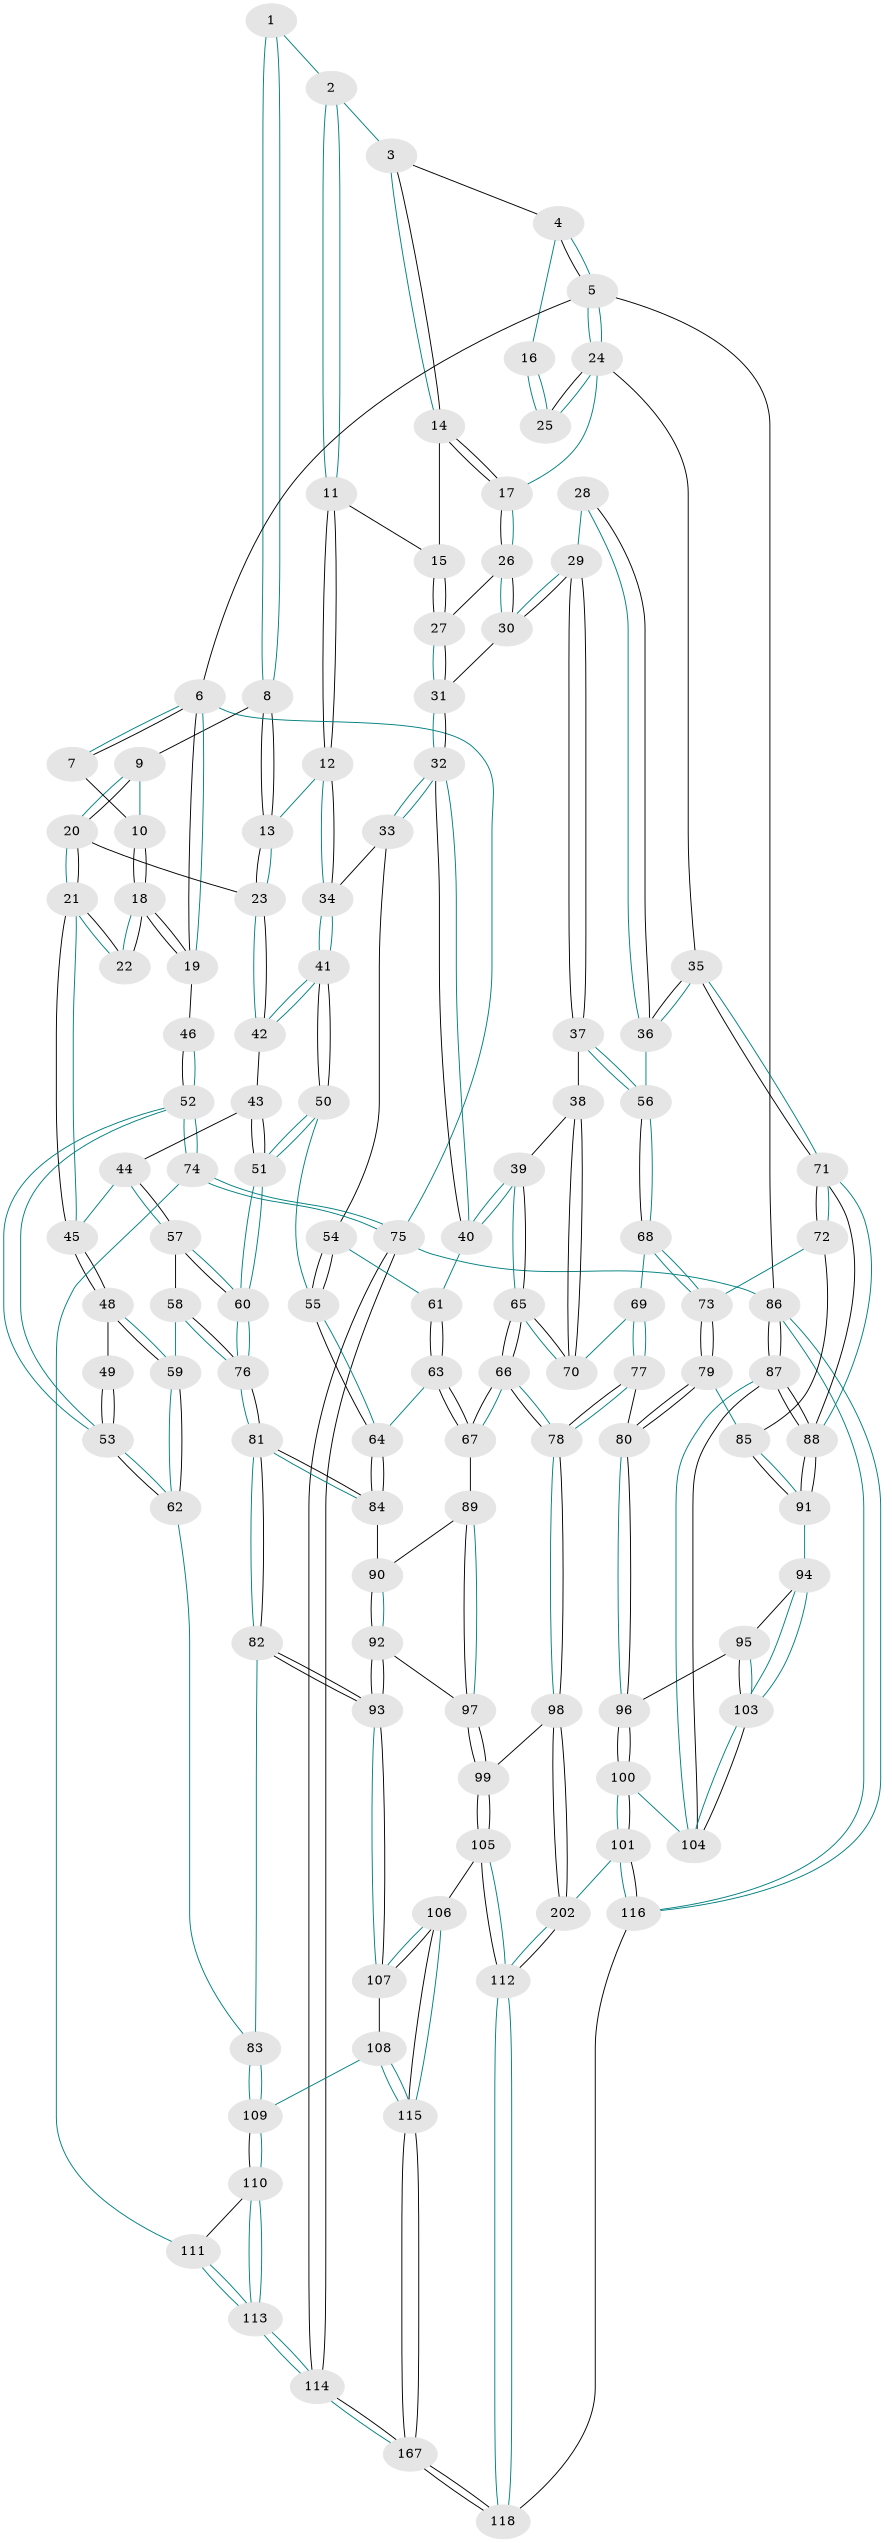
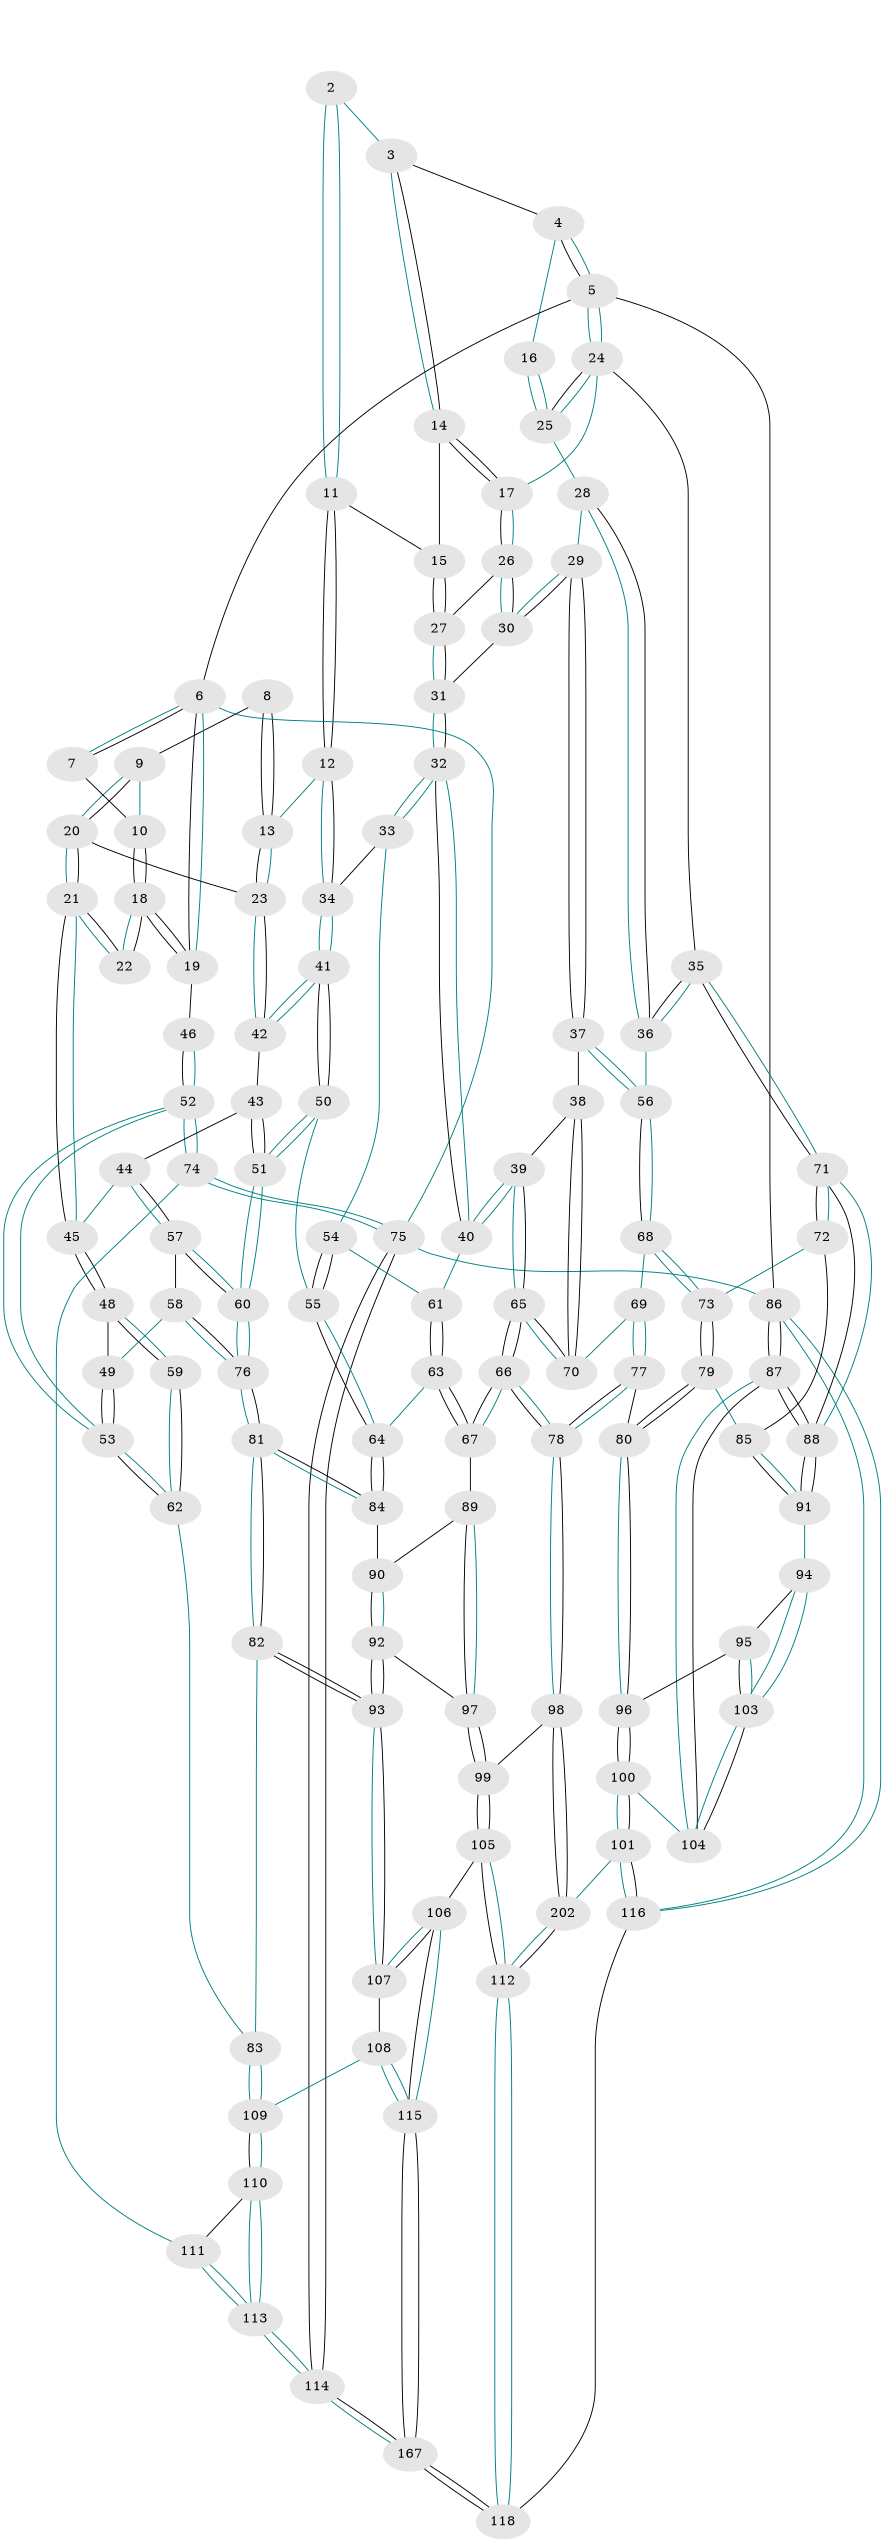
node "1": removed
edge "25" -- "28": added
edge "33" -- "54": color black -> teal
edge "58" -- "59": now "58" -- "49"
